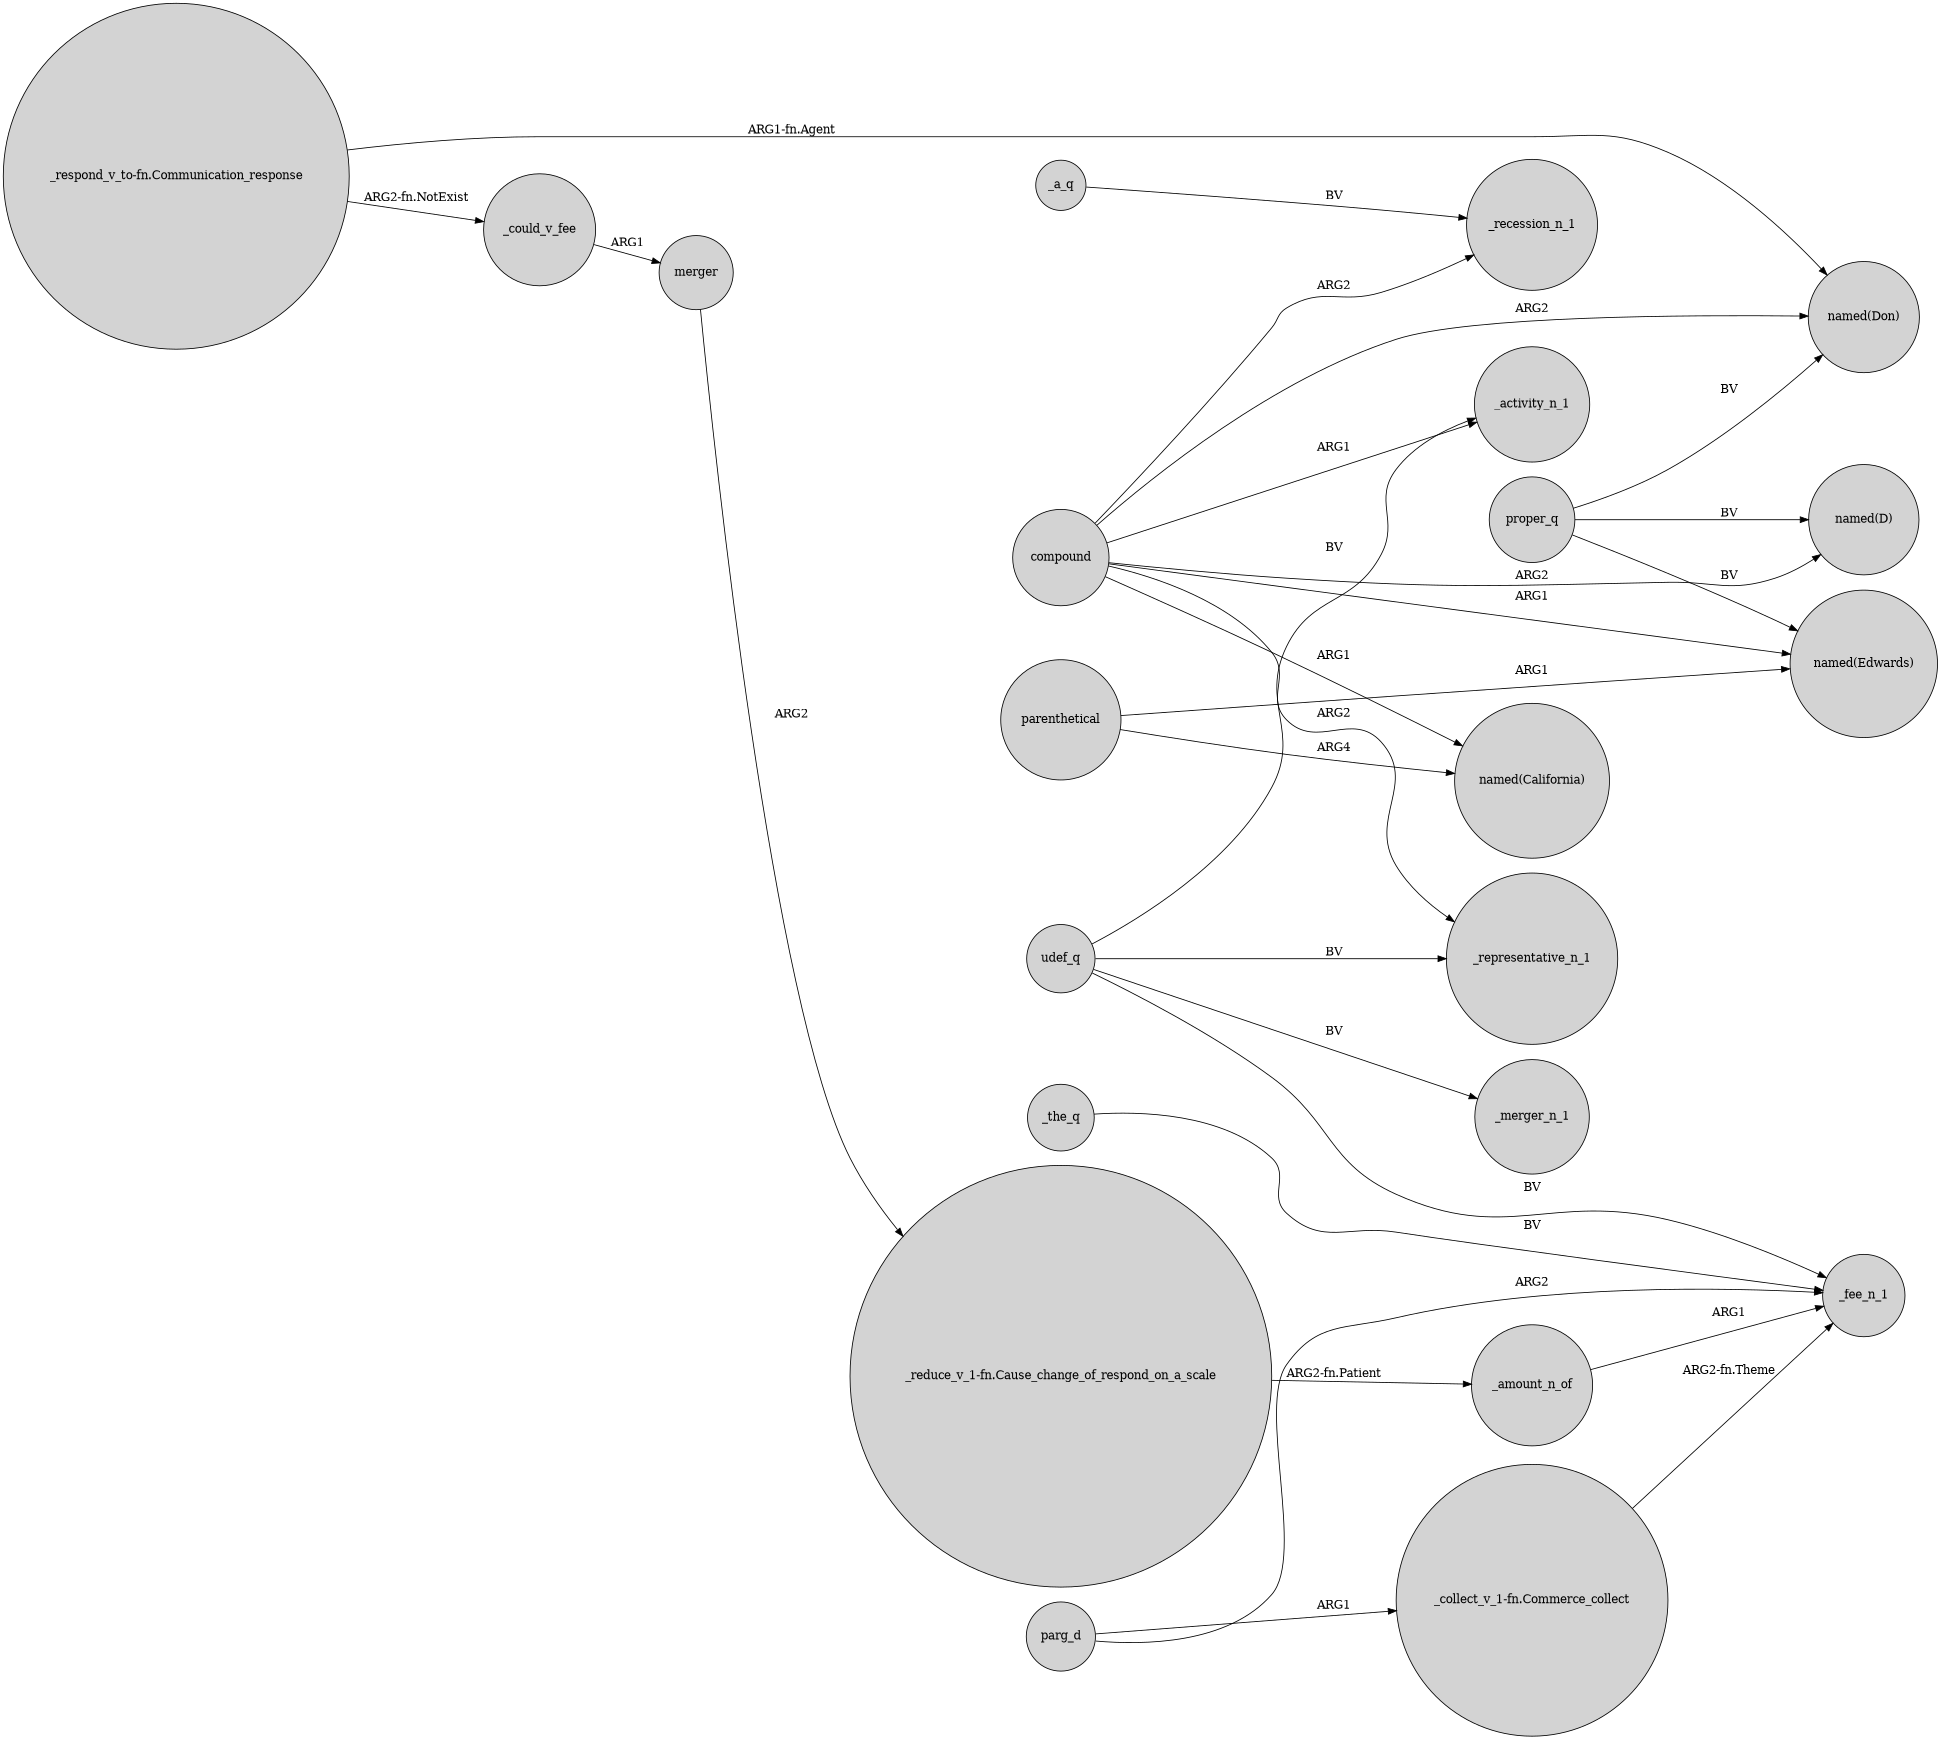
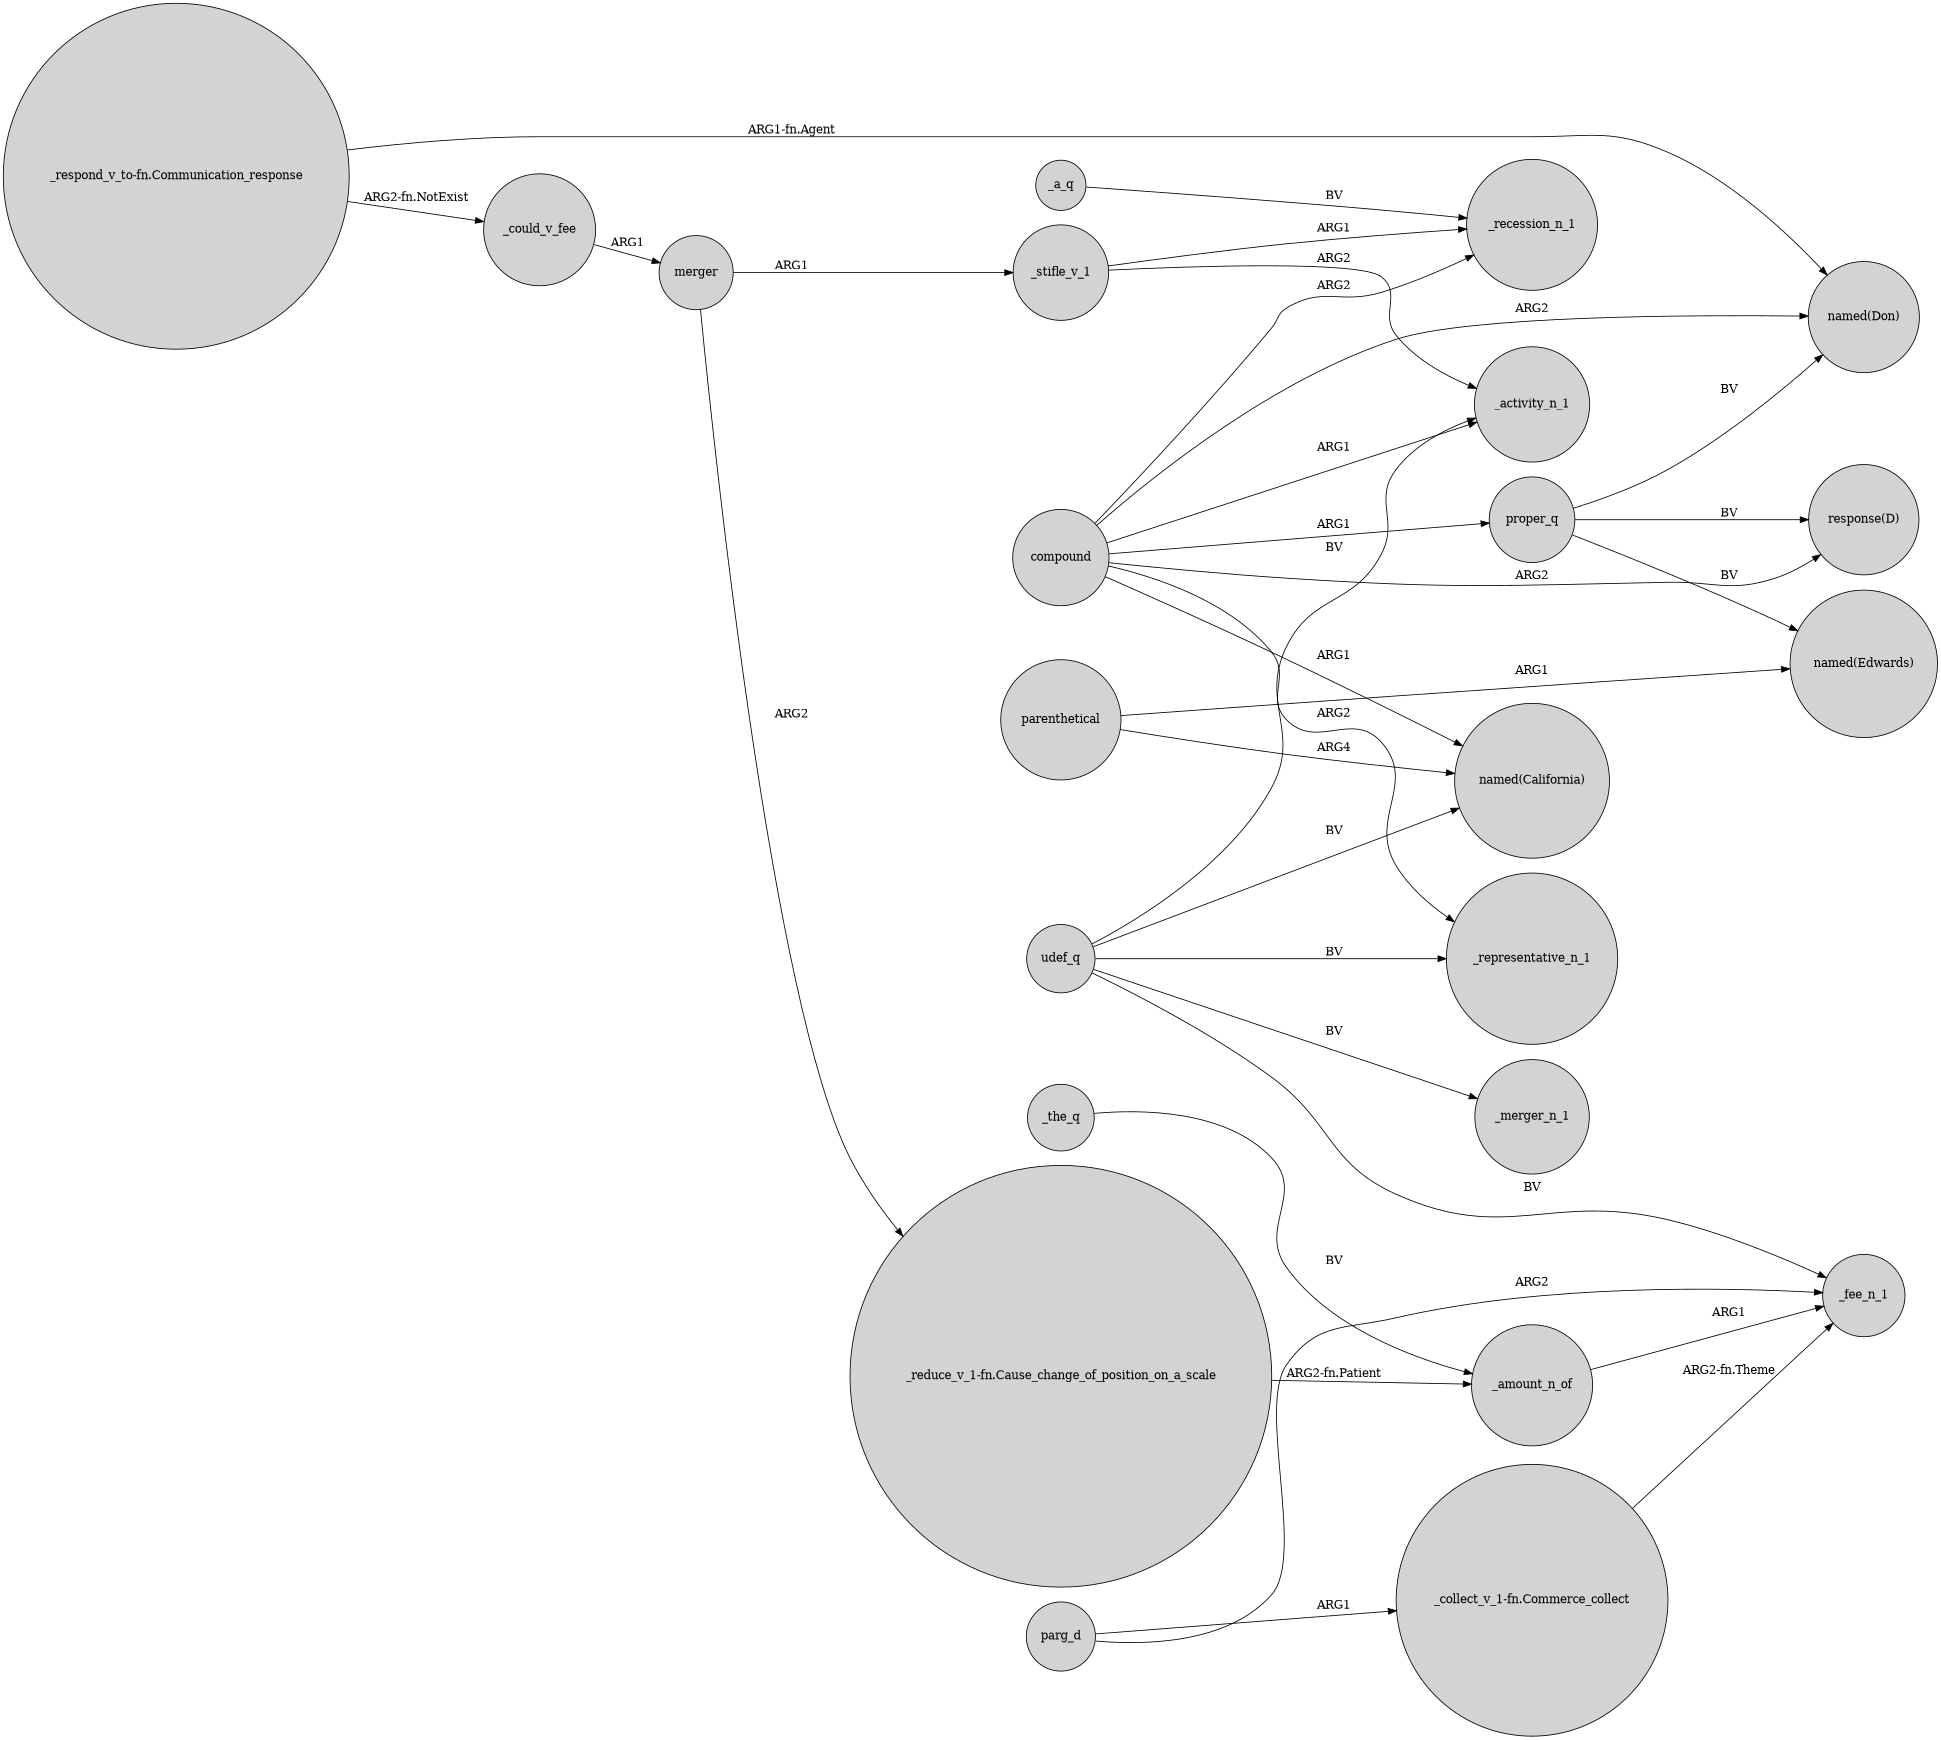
node "_stifle_v_1": added
node "named(D)": label "named(D)" -> "response(D)"
edge "compound" -> "named(Edwards)": now "compound" -> "proper_q"
edge "udef_q" -> "named(California)": added, label "BV"
edge "_the_q" -> "_fee_n_1": now "_the_q" -> "_amount_n_of"
node "_reduce_v_1-fn.Cause_change_of_respond_on_a_scale": label "_reduce_v_1-fn.Cause_change_of_respond_on_a_scale" -> "_reduce_v_1-fn.Cause_change_of_position_on_a_scale"
